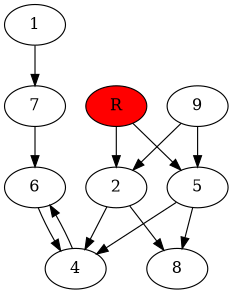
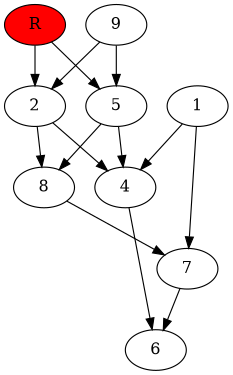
edge "6" -> "4": now "1" -> "4"
edge "8" -> "7": added
